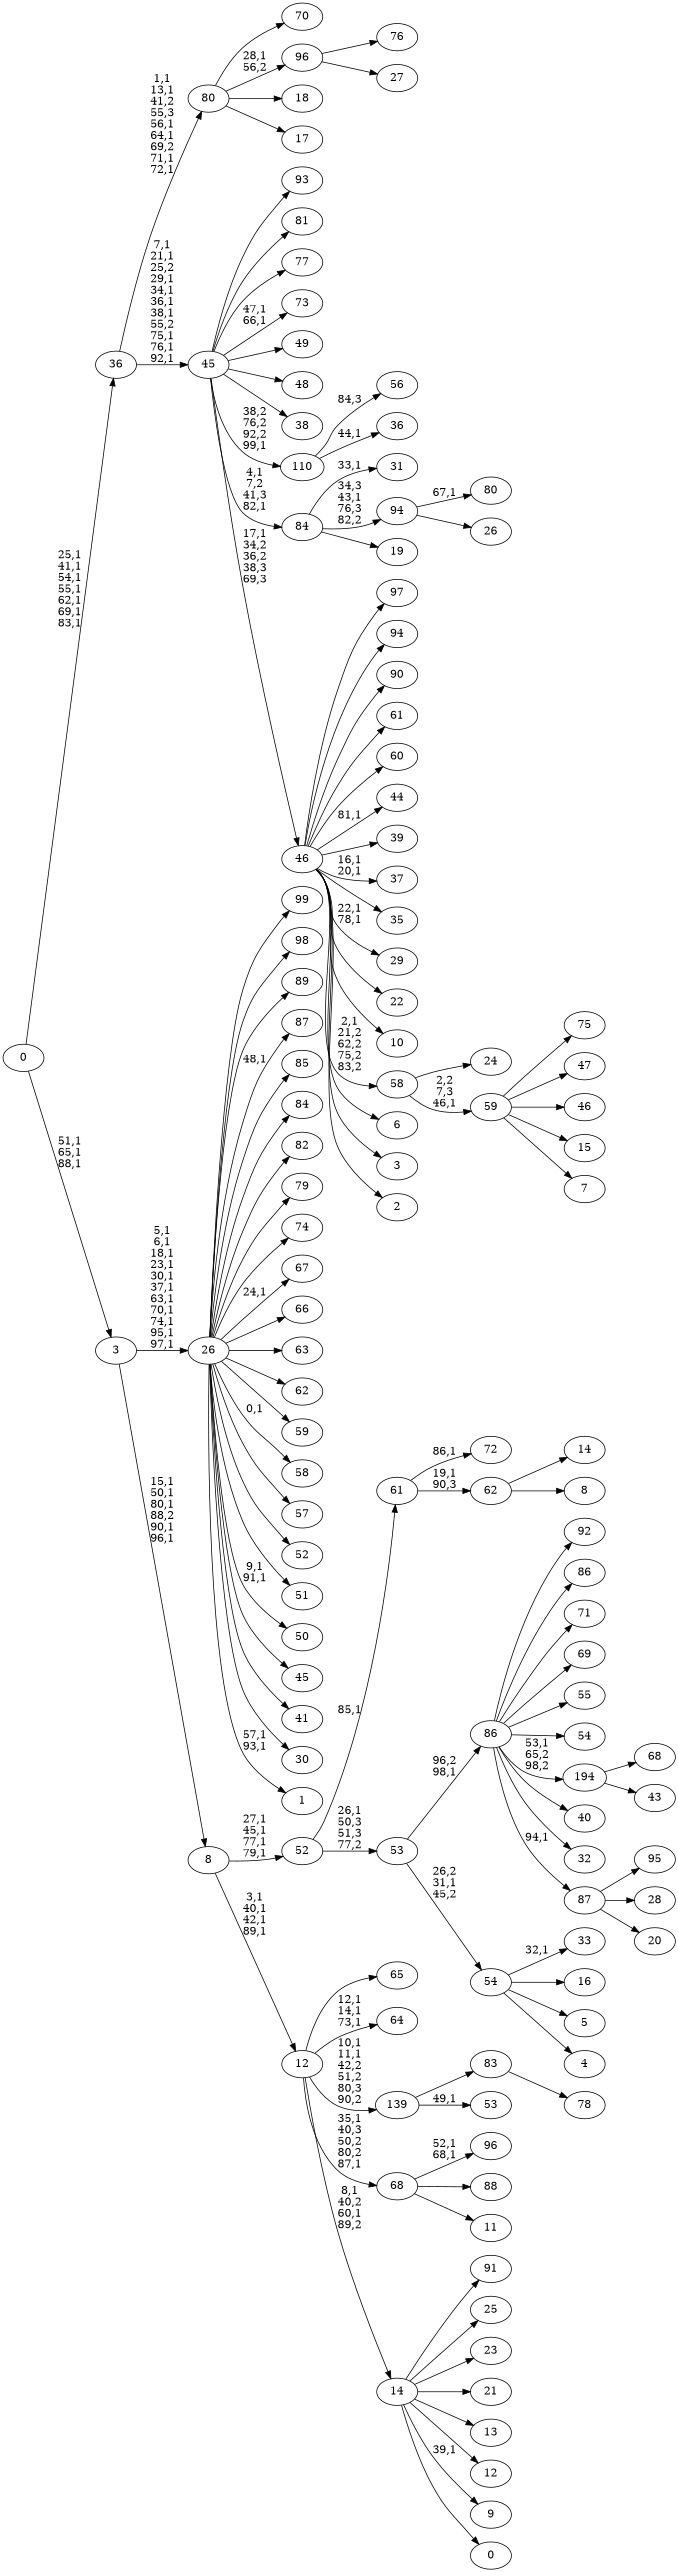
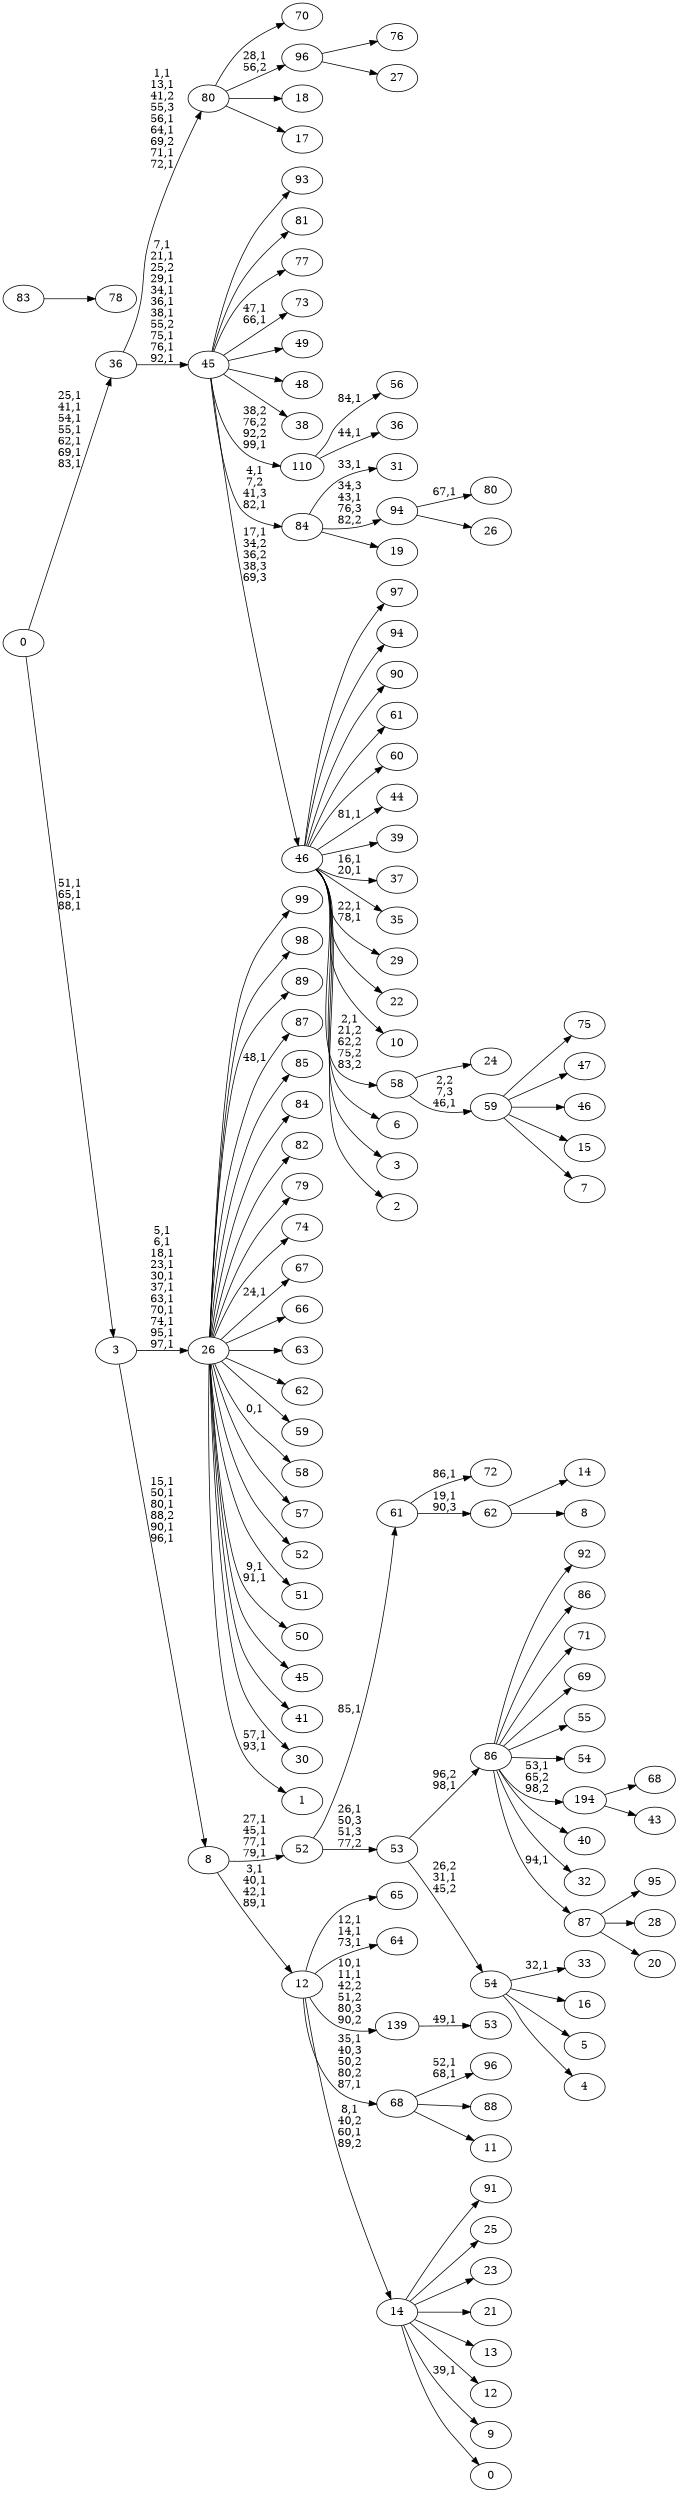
edge "110" -> "56": label "84,3" -> "84,1"
edge "139" -> "83": removed
